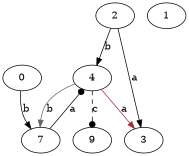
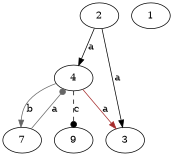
edge "2" -> "4": label "b" -> "a"
node "0": removed
edge "7" -> "4": color black -> gray40
